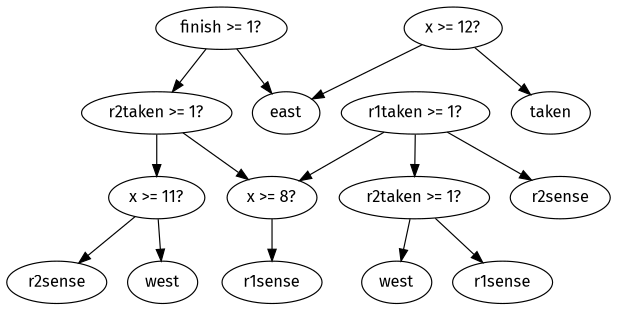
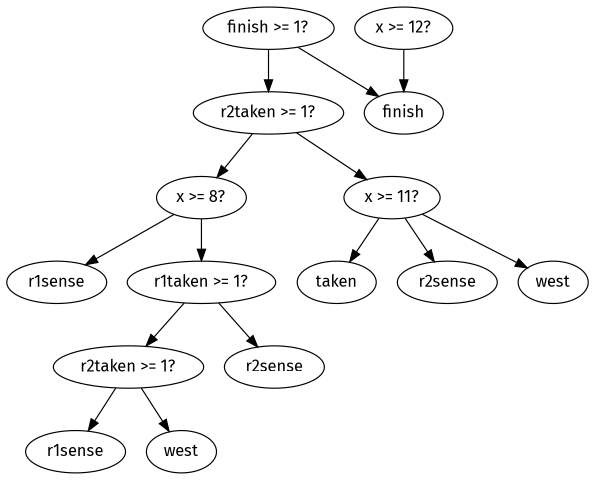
edge "x >= 12?" -> "taken": now "x >= 11?" -> "taken"
node "east": label "east" -> "finish"
edge "r1taken >= 1?" -> "x >= 8?": reversed
